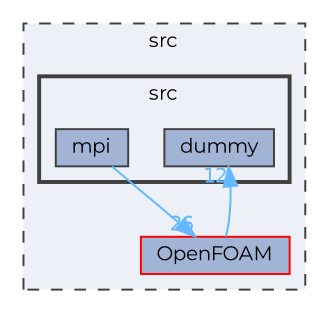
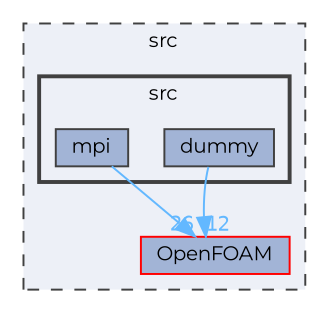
edge "OpenFOAM" -> "dummy": reversed
